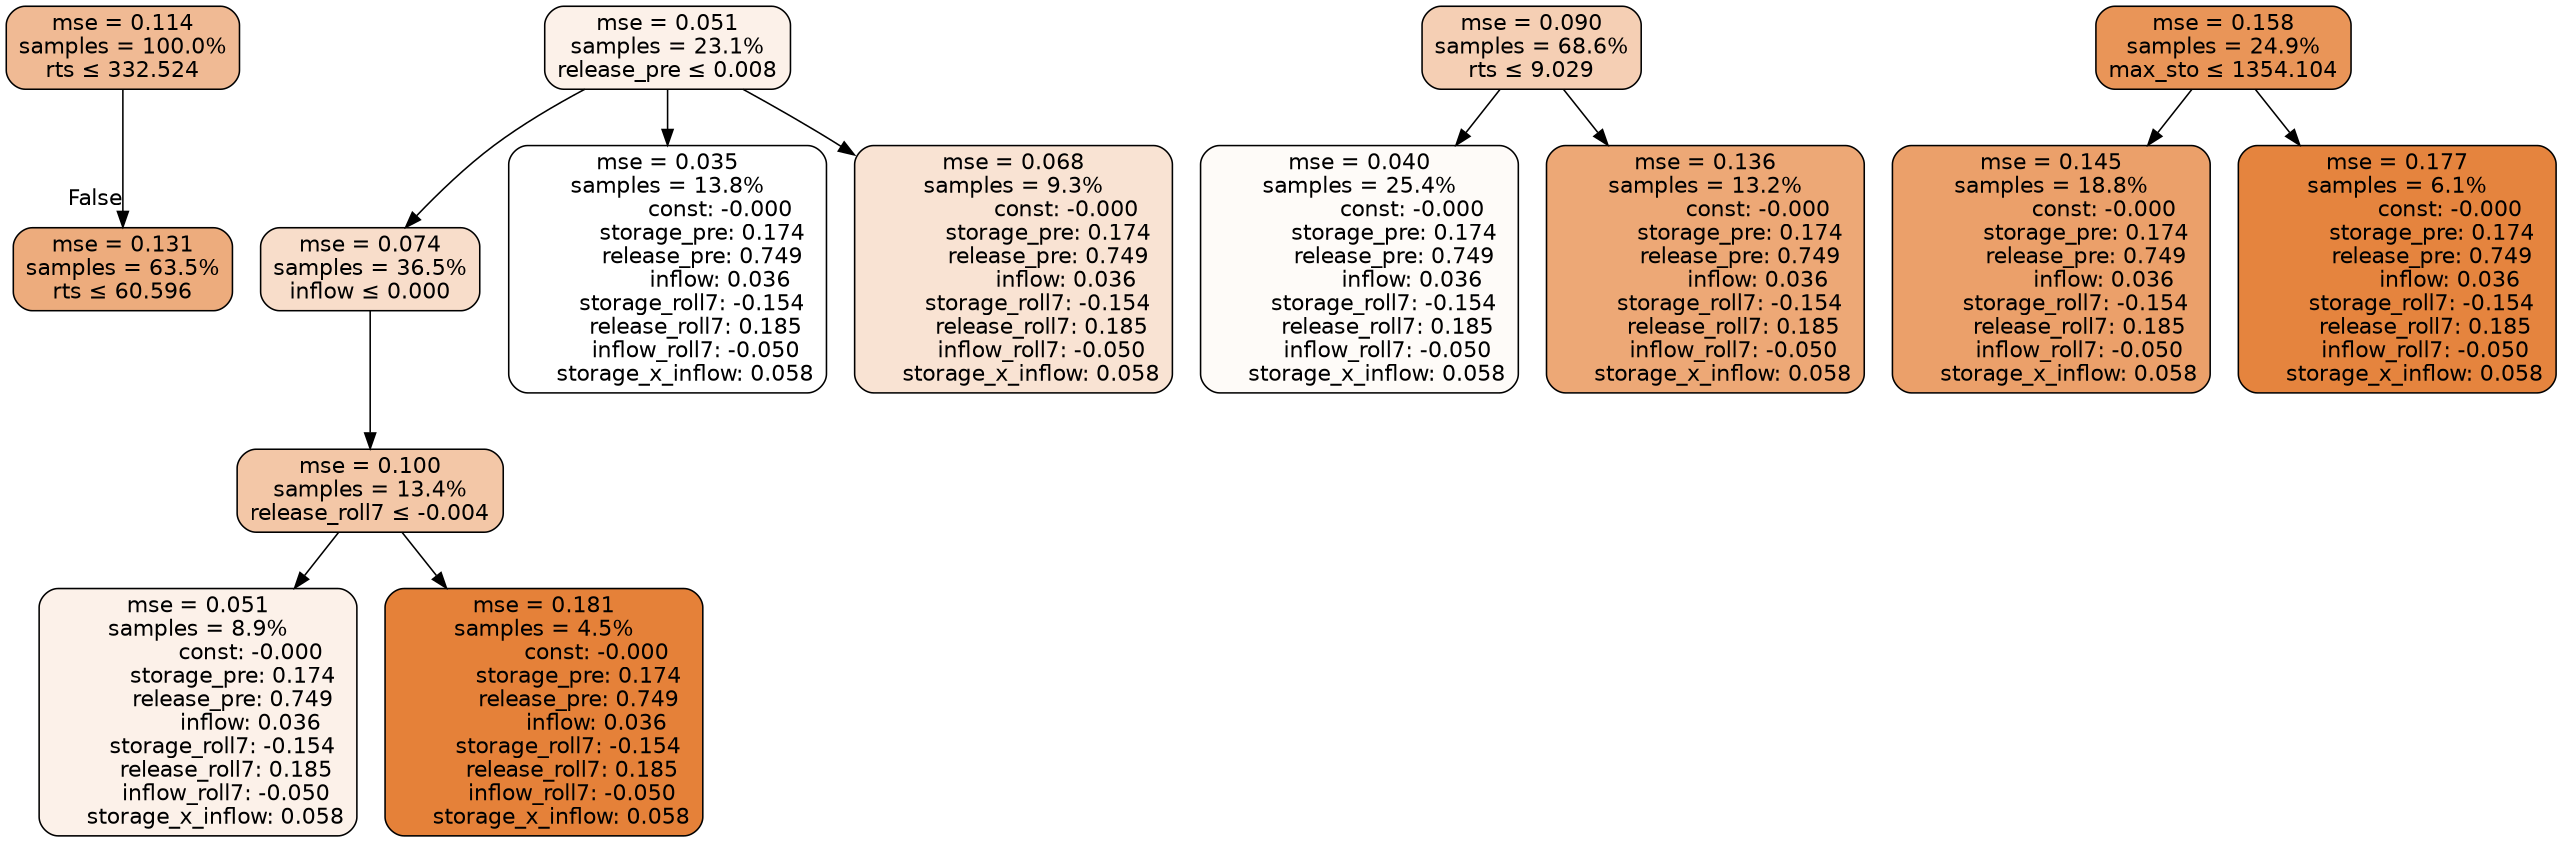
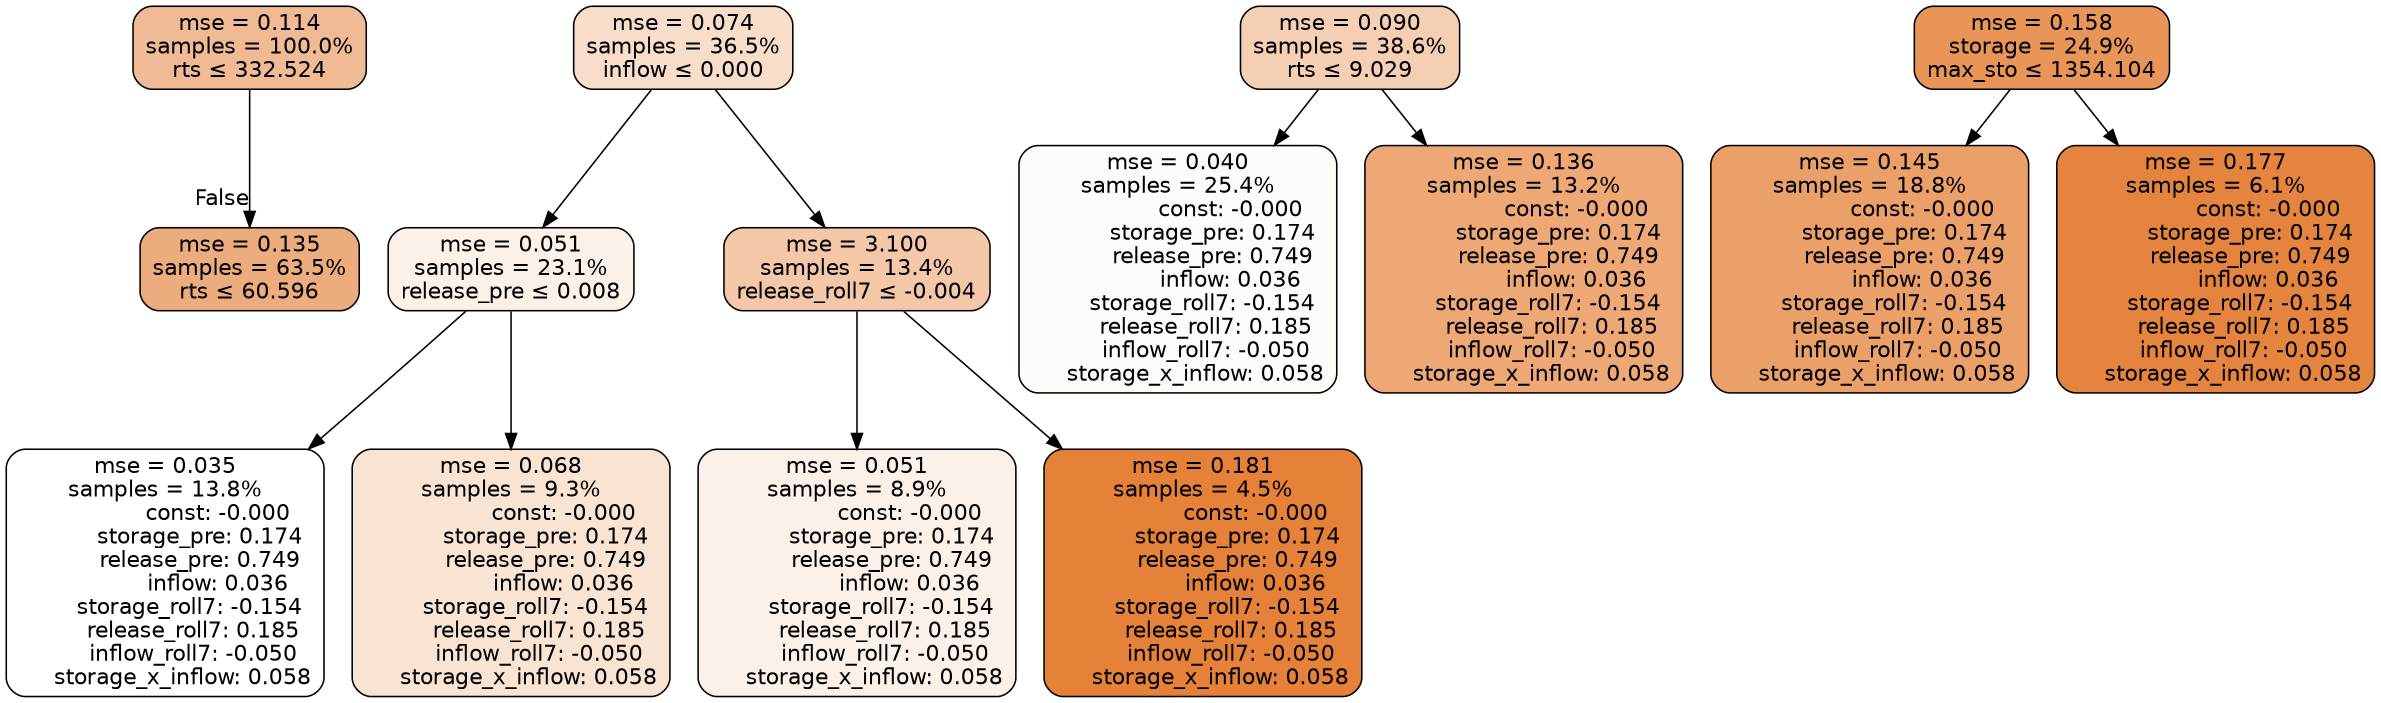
node "mse = 0.090 samples = 68.6% rts ≤ 9.029": label "mse = 0.090 samples = 68.6% rts ≤ 9.029" -> "mse = 0.090 samples = 38.6% rts ≤ 9.029"
node "mse = 0.158 samples = 24.9% max_sto ≤ 1354.104": label "mse = 0.158 samples = 24.9% max_sto ≤ 1354.104" -> "mse = 0.158 storage = 24.9% max_sto ≤ 1354.104"
edge "mse = 0.051 samples = 23.1% release_pre ≤ 0.008" -> "mse = 0.074 samples = 36.5% inflow ≤ 0.000": reversed
node "mse = 0.131 samples = 63.5% rts ≤ 60.596": label "mse = 0.131 samples = 63.5% rts ≤ 60.596" -> "mse = 0.135 samples = 63.5% rts ≤ 60.596"
node "mse = 0.100 samples = 13.4% release_roll7 ≤ -0.004": label "mse = 0.100 samples = 13.4% release_roll7 ≤ -0.004" -> "mse = 3.100 samples = 13.4% release_roll7 ≤ -0.004"
